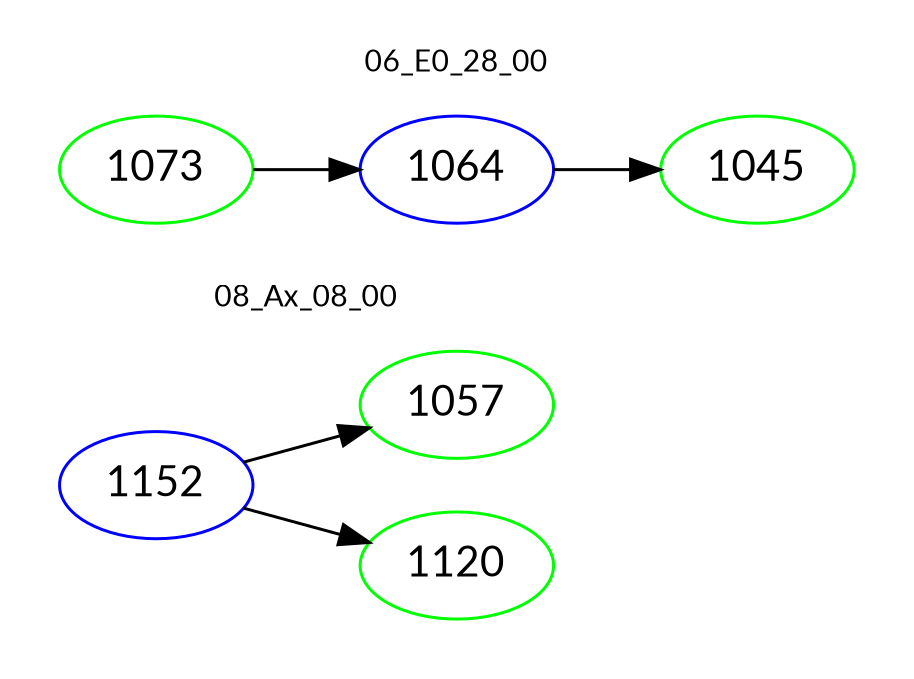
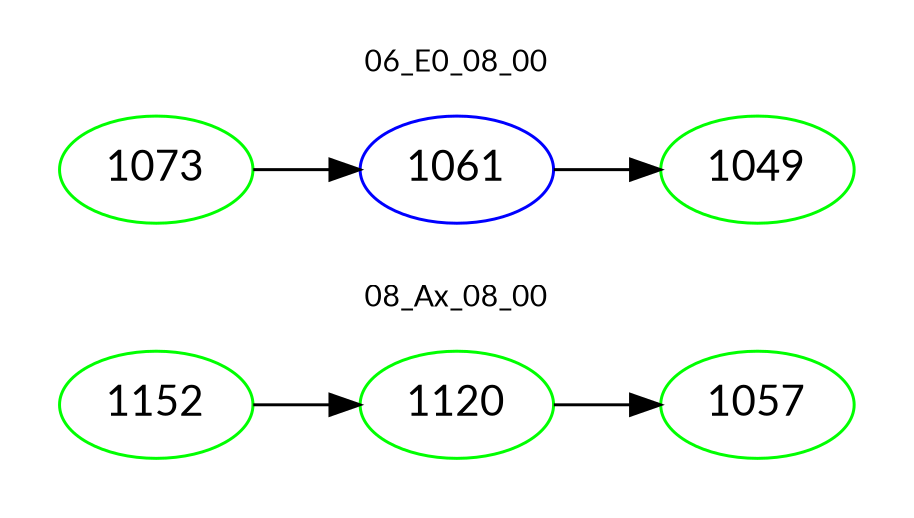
cluster "06_E0_28_00": label "06_E0_28_00" -> "06_E0_08_00"
node "1064": label "1064" -> "1061"
node "1045": label "1045" -> "1049"
edge "1152" -> "1057": now "1120" -> "1057"
node "1152": color blue -> green
